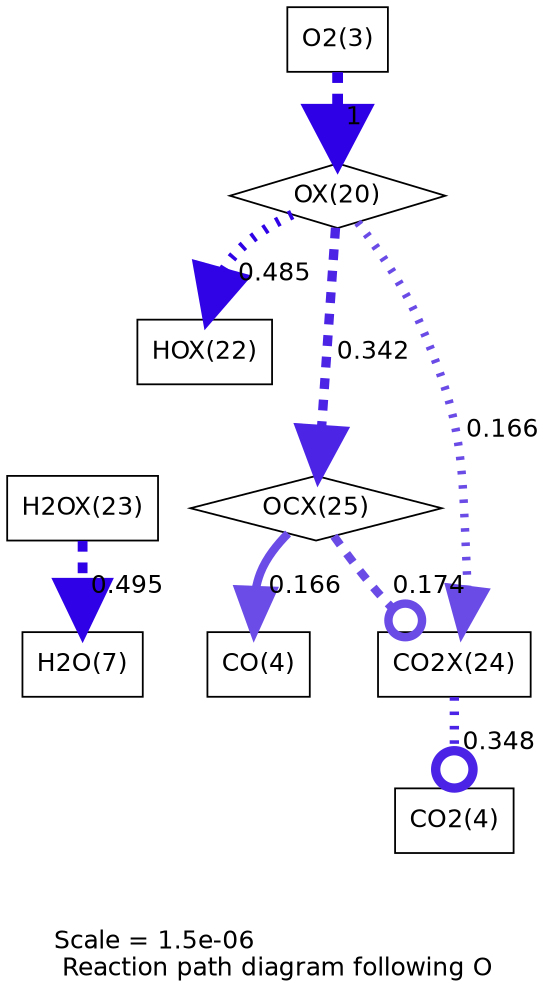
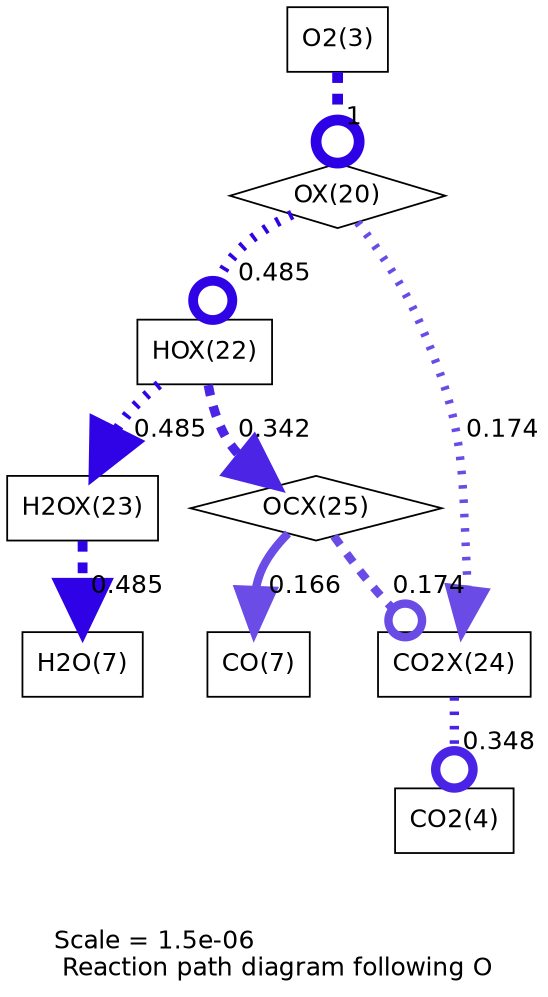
edge "O2(3)" -> "OX(20)": arrowhead normal -> odot
edge "OX(20)" -> "HOX(22)": arrowhead normal -> odot
edge "OX(20)" -> "OCX(25)": now "HOX(22)" -> "OCX(25)"
edge "HOX(22)" -> "H2OX(23)": added, label "0.485"
edge "OX(20)" -> "CO2X(24)": label " 0.166" -> " 0.174"
edge "H2OX(23)" -> "H2O(7)": label " 0.495" -> " 0.485"
node "CO(4)": label "CO(4)" -> "CO(7)"
